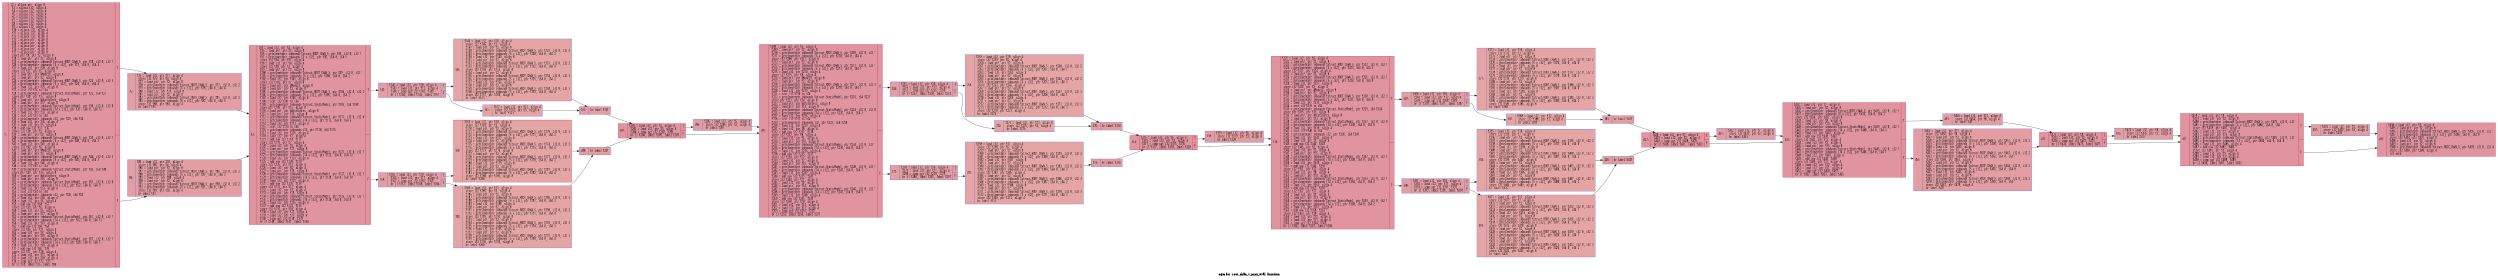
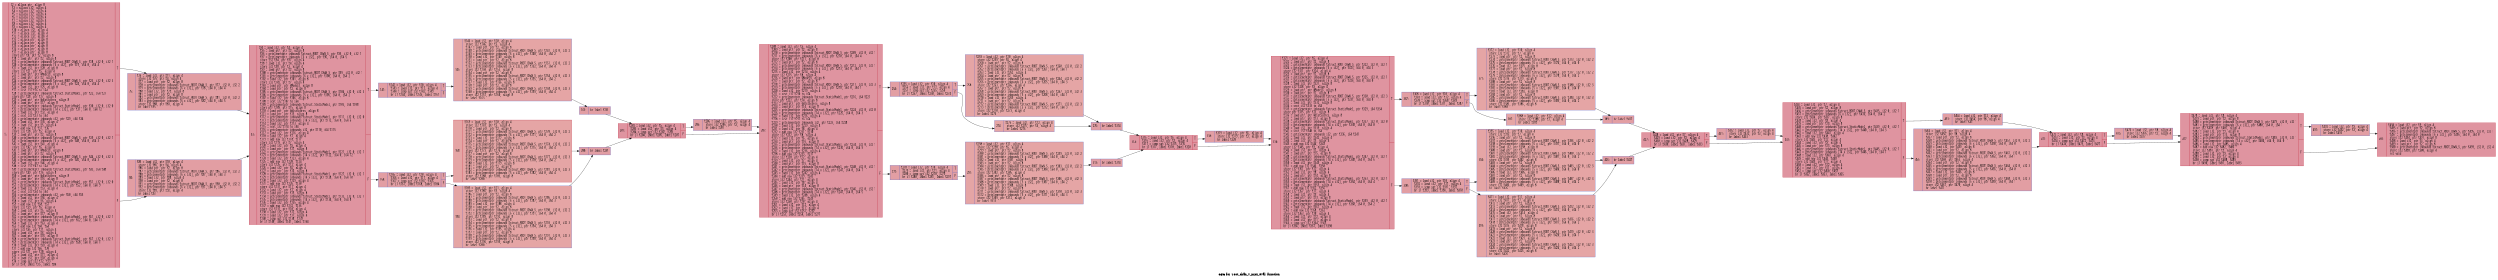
node "161:": removed
